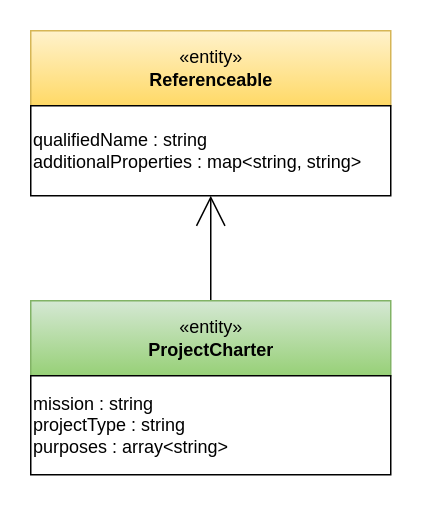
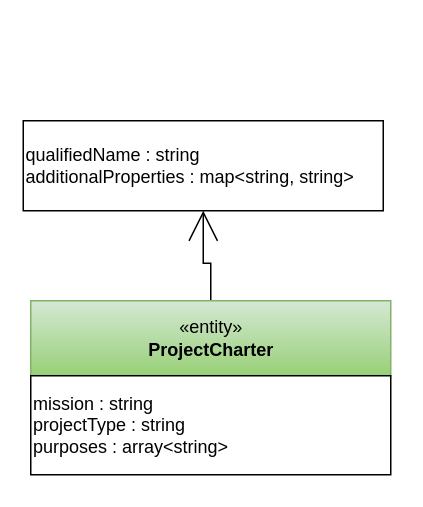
node "«entity» Referenceable": removed
node "qualifiedName : string additionalProperties : map<string, string>": moved (211, 151) -> (203, 166)
